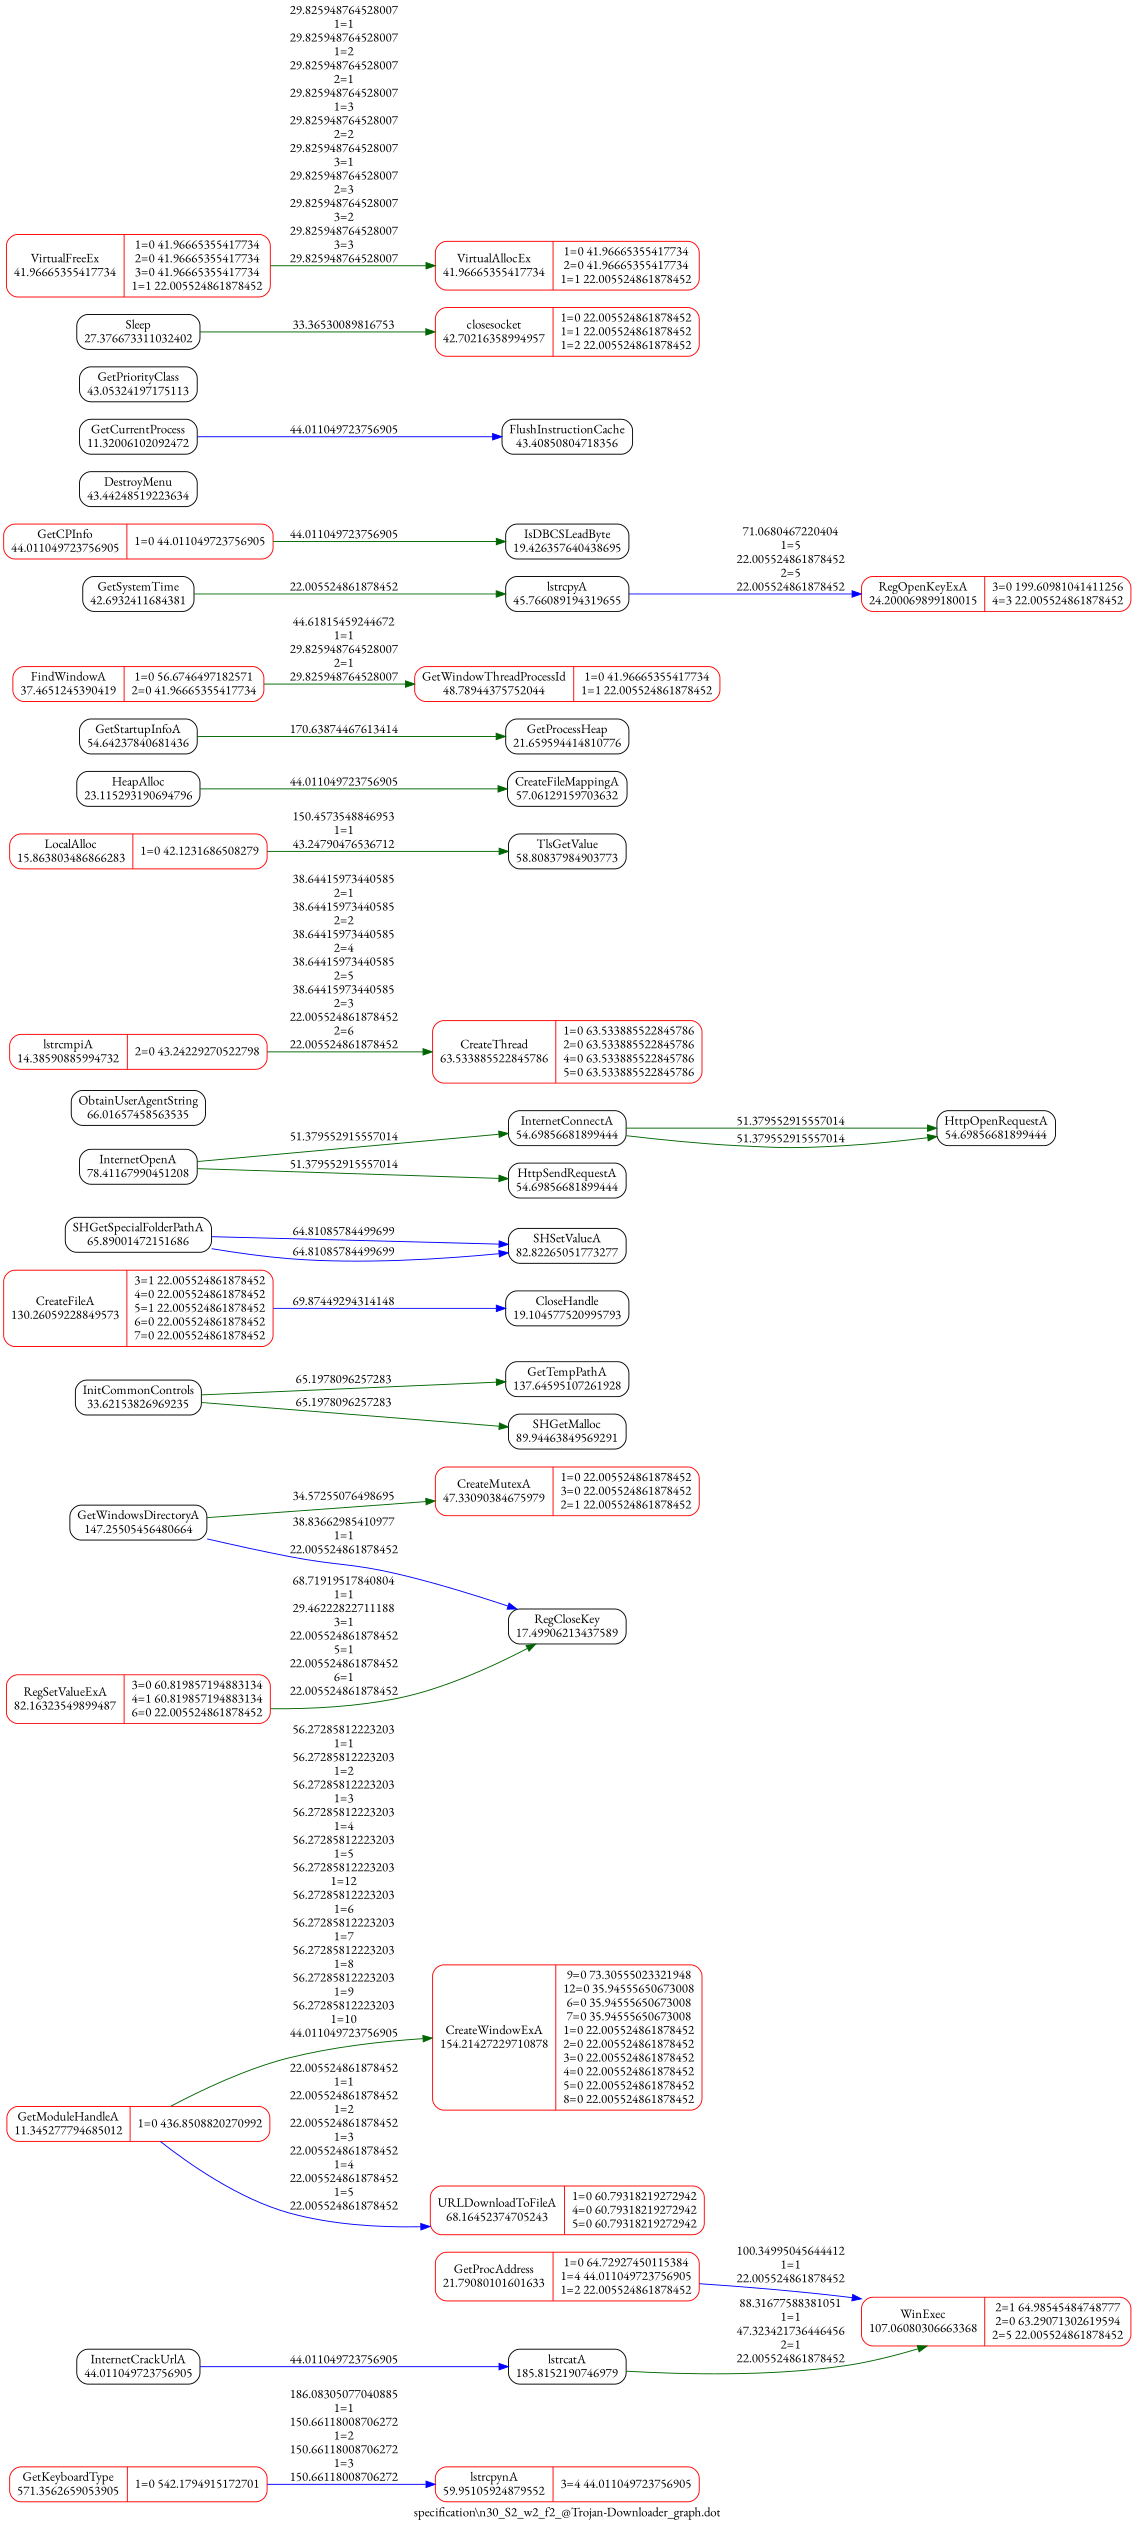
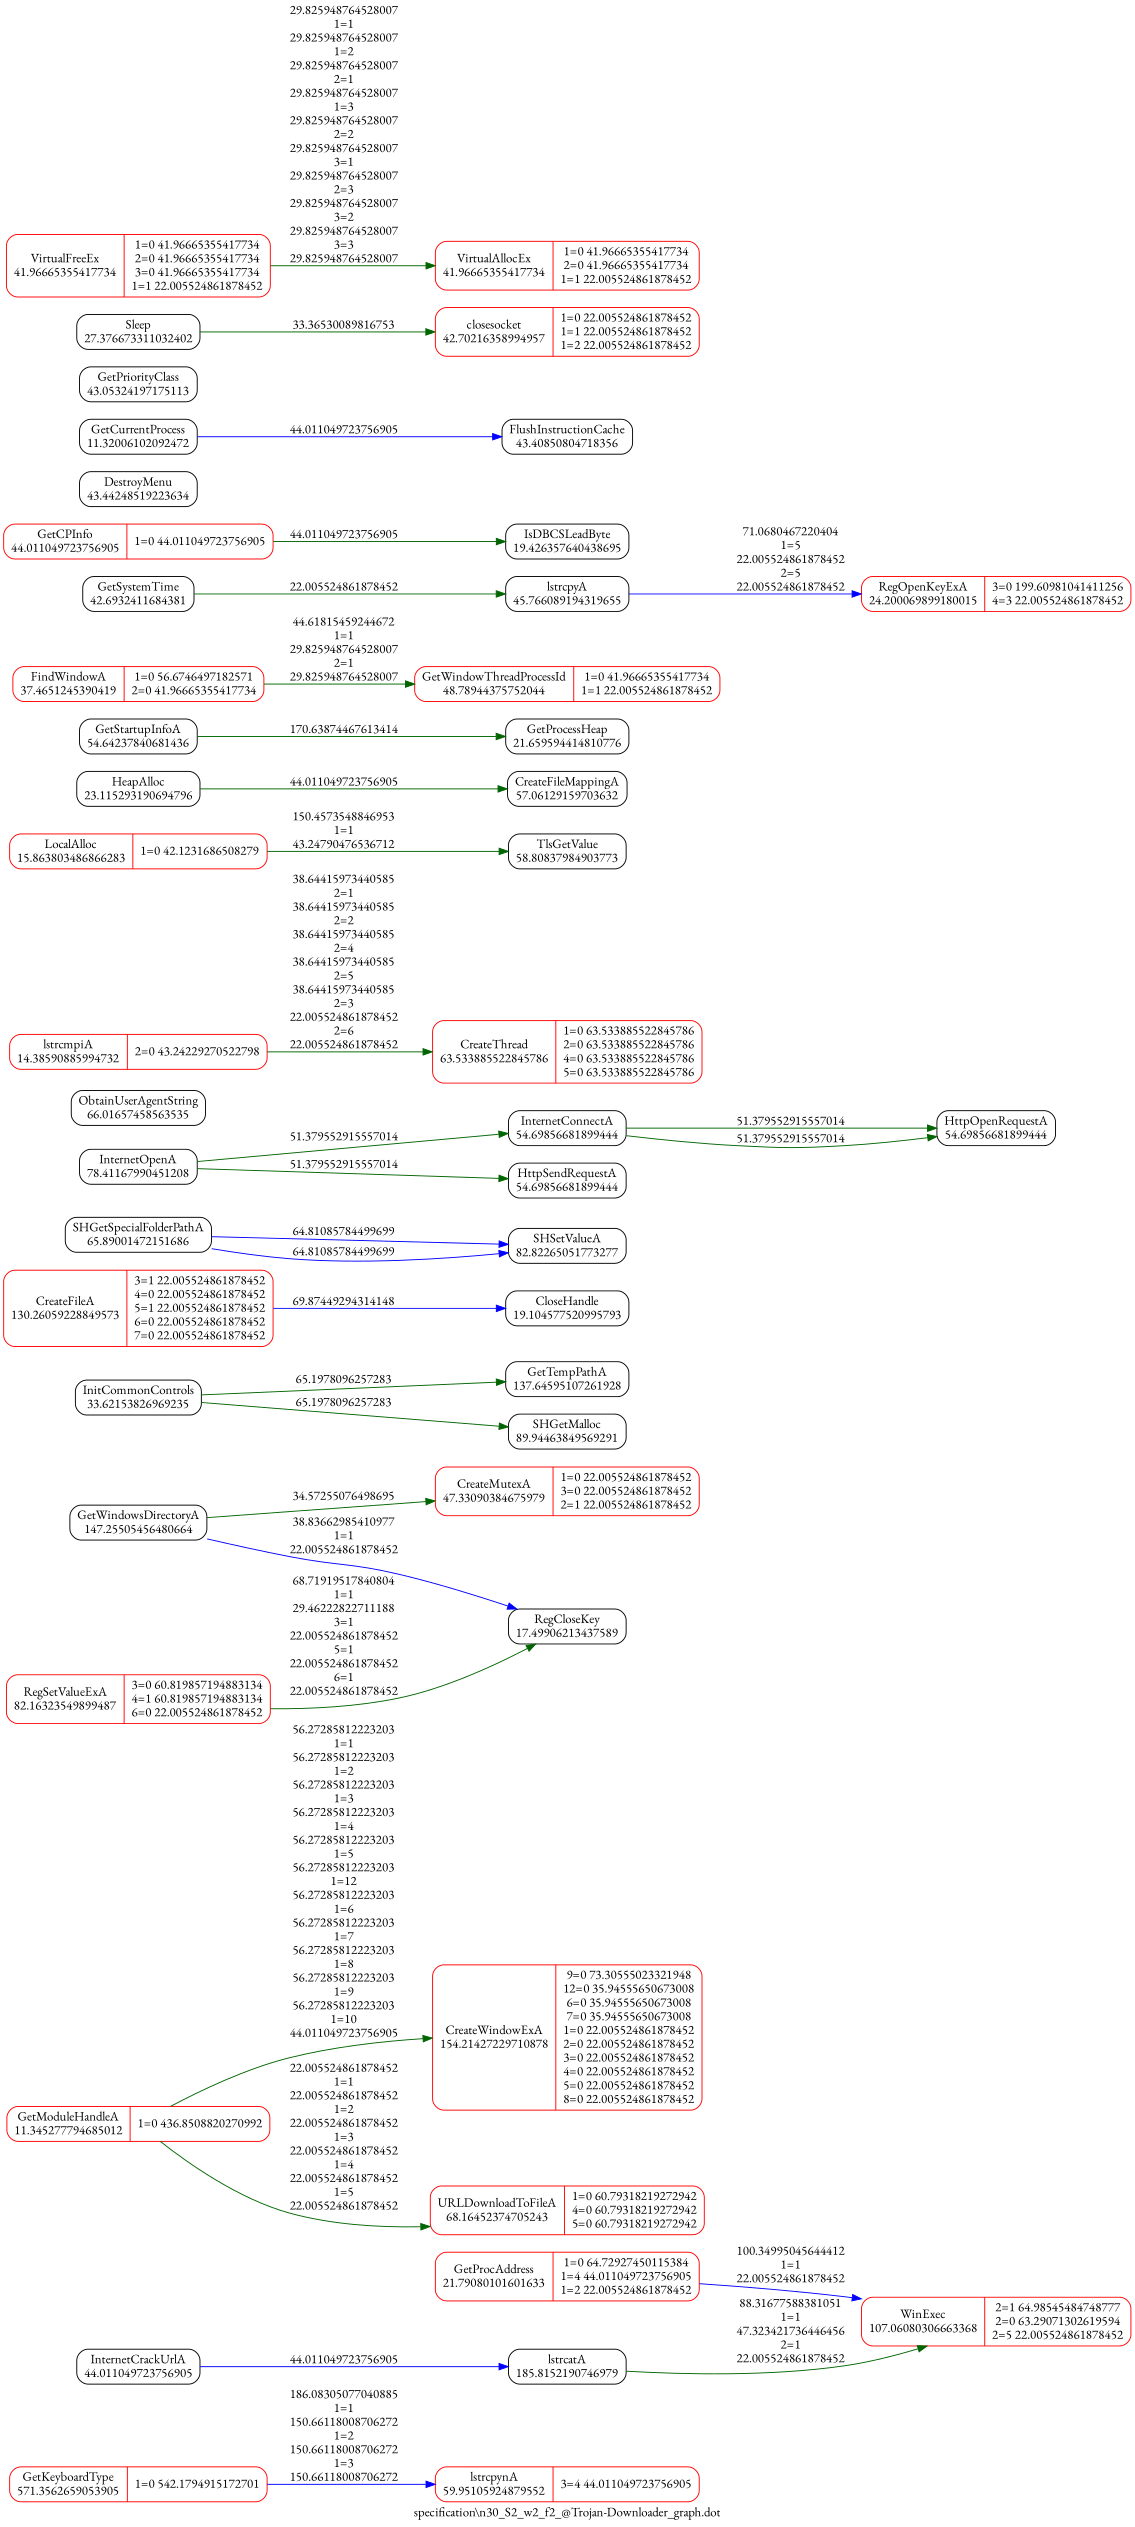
edge "GetModuleHandleA" -> "URLDownloadToFileA": color blue -> darkgreen
